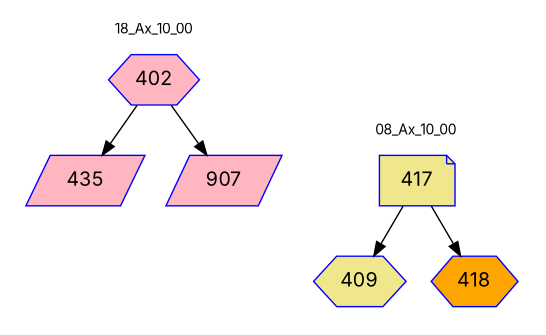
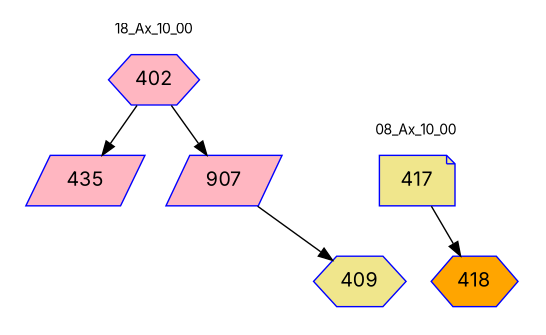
edge "417" -> "409": now "907" -> "409"
